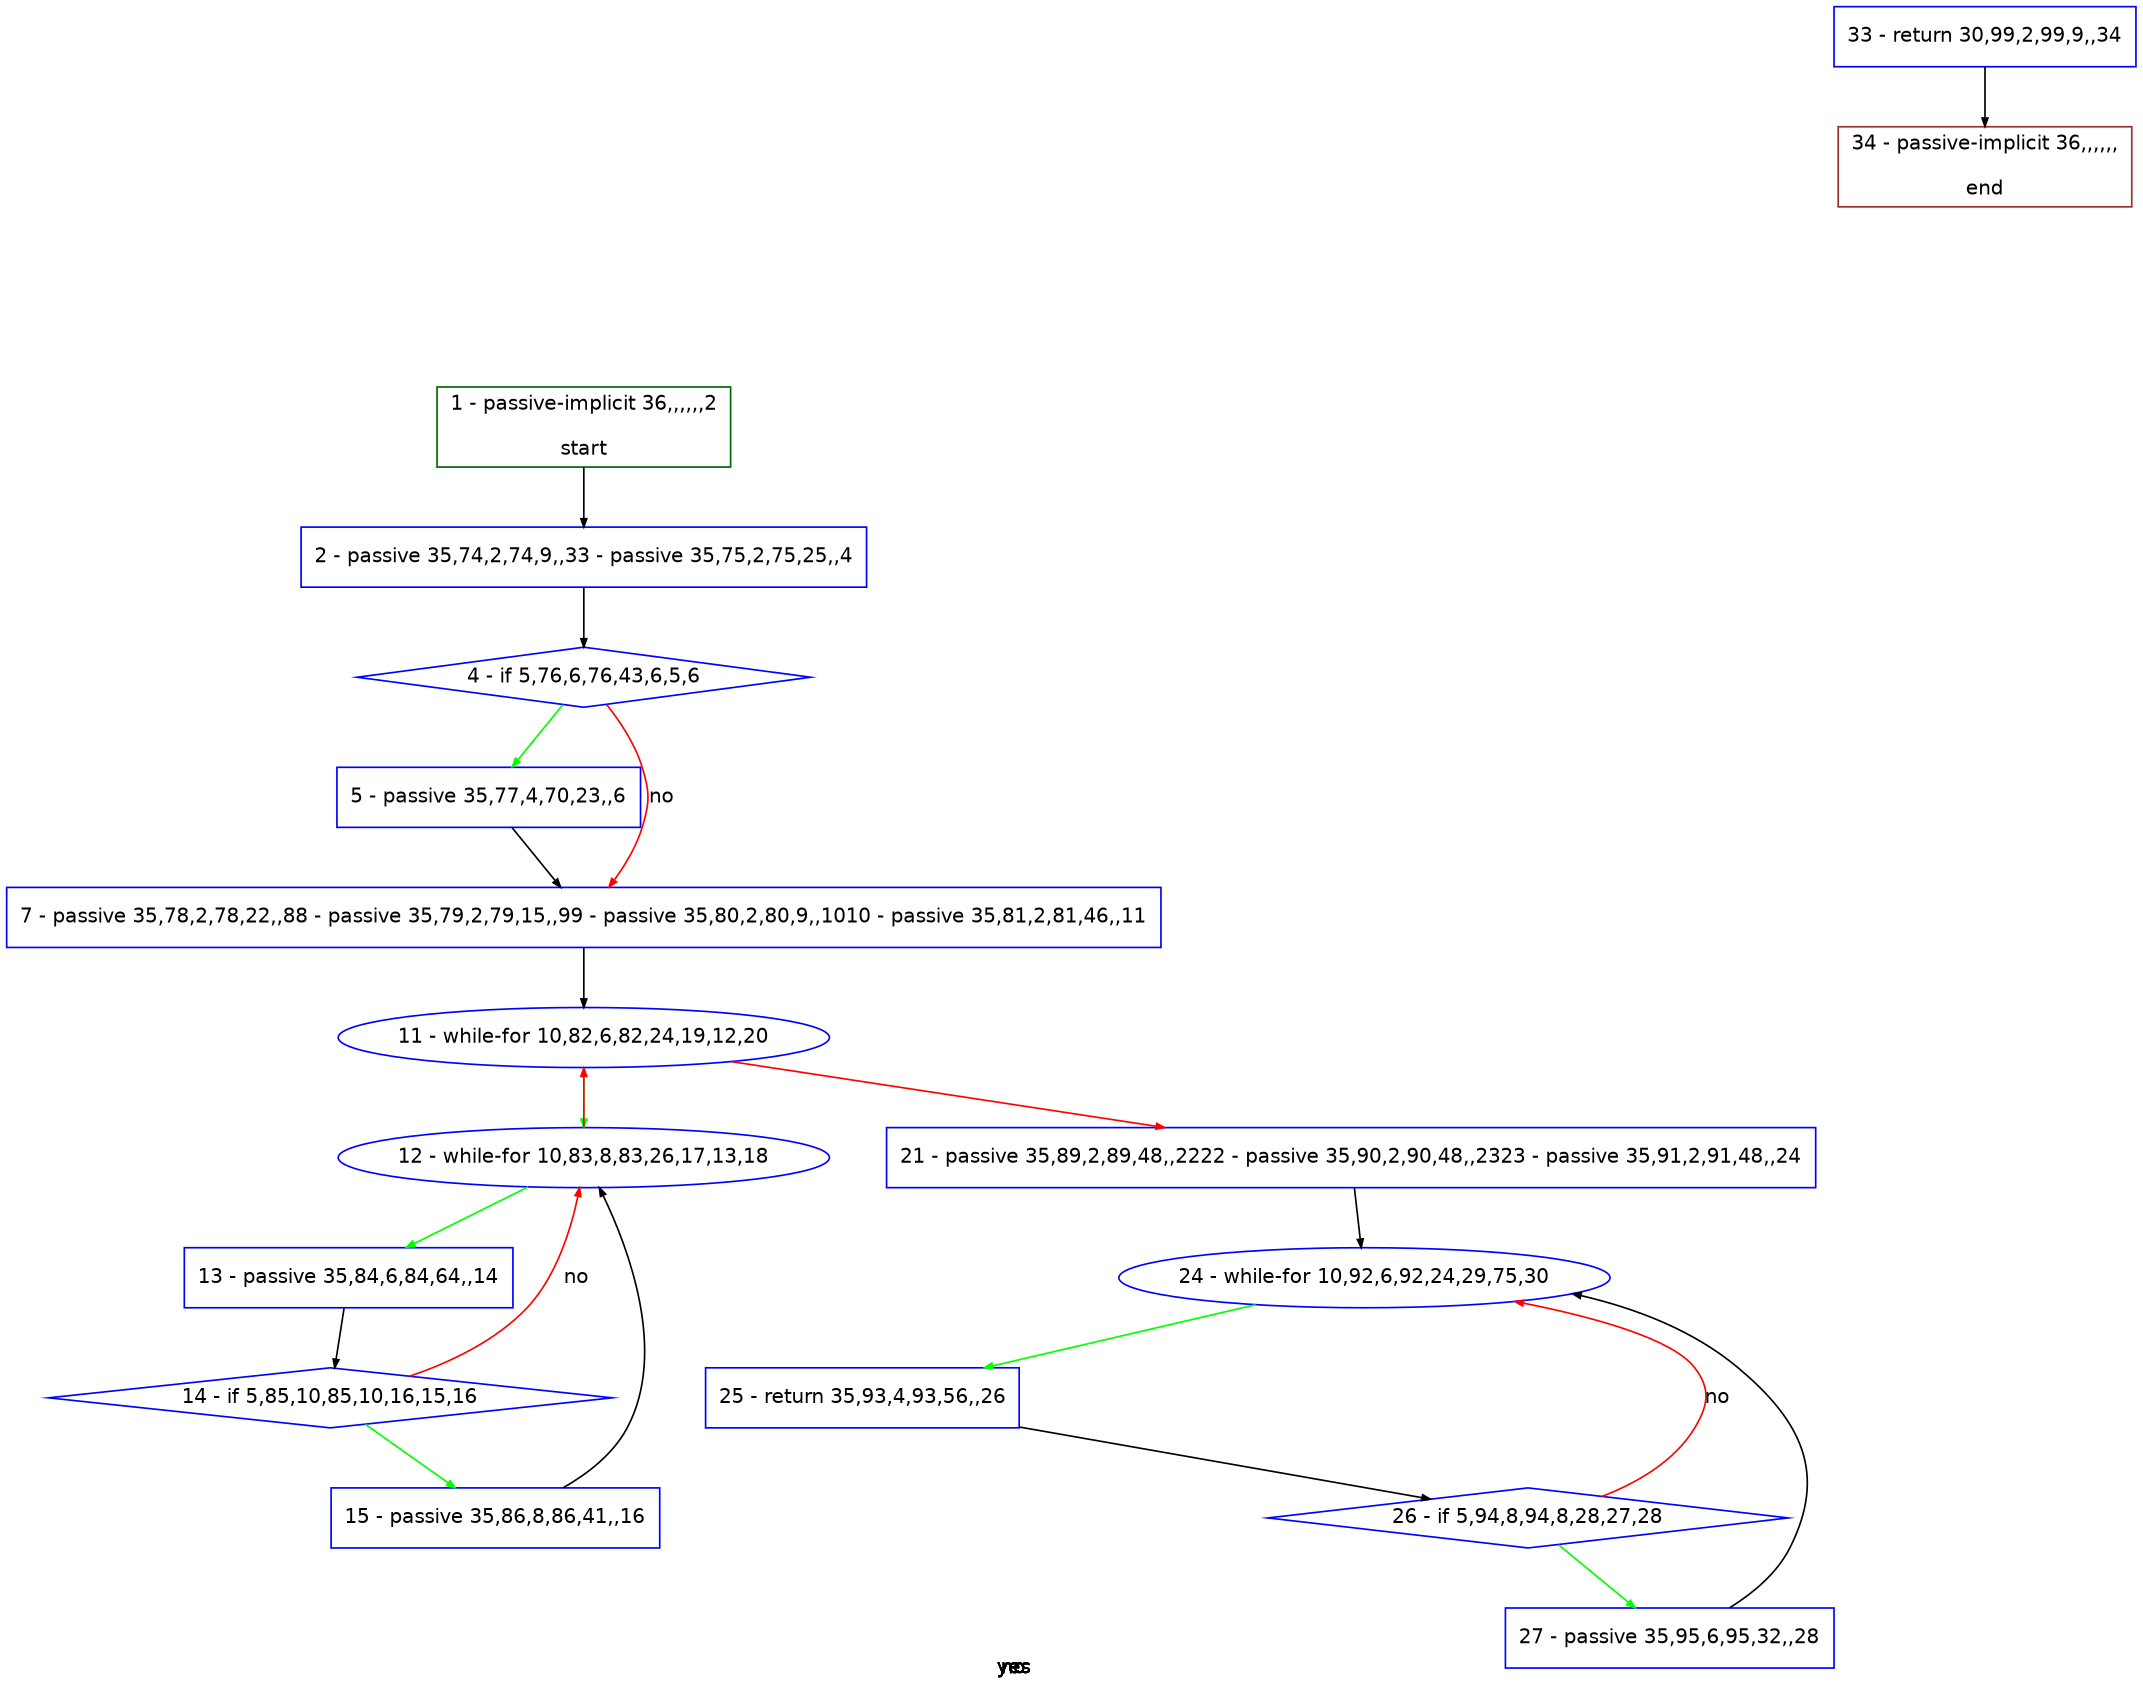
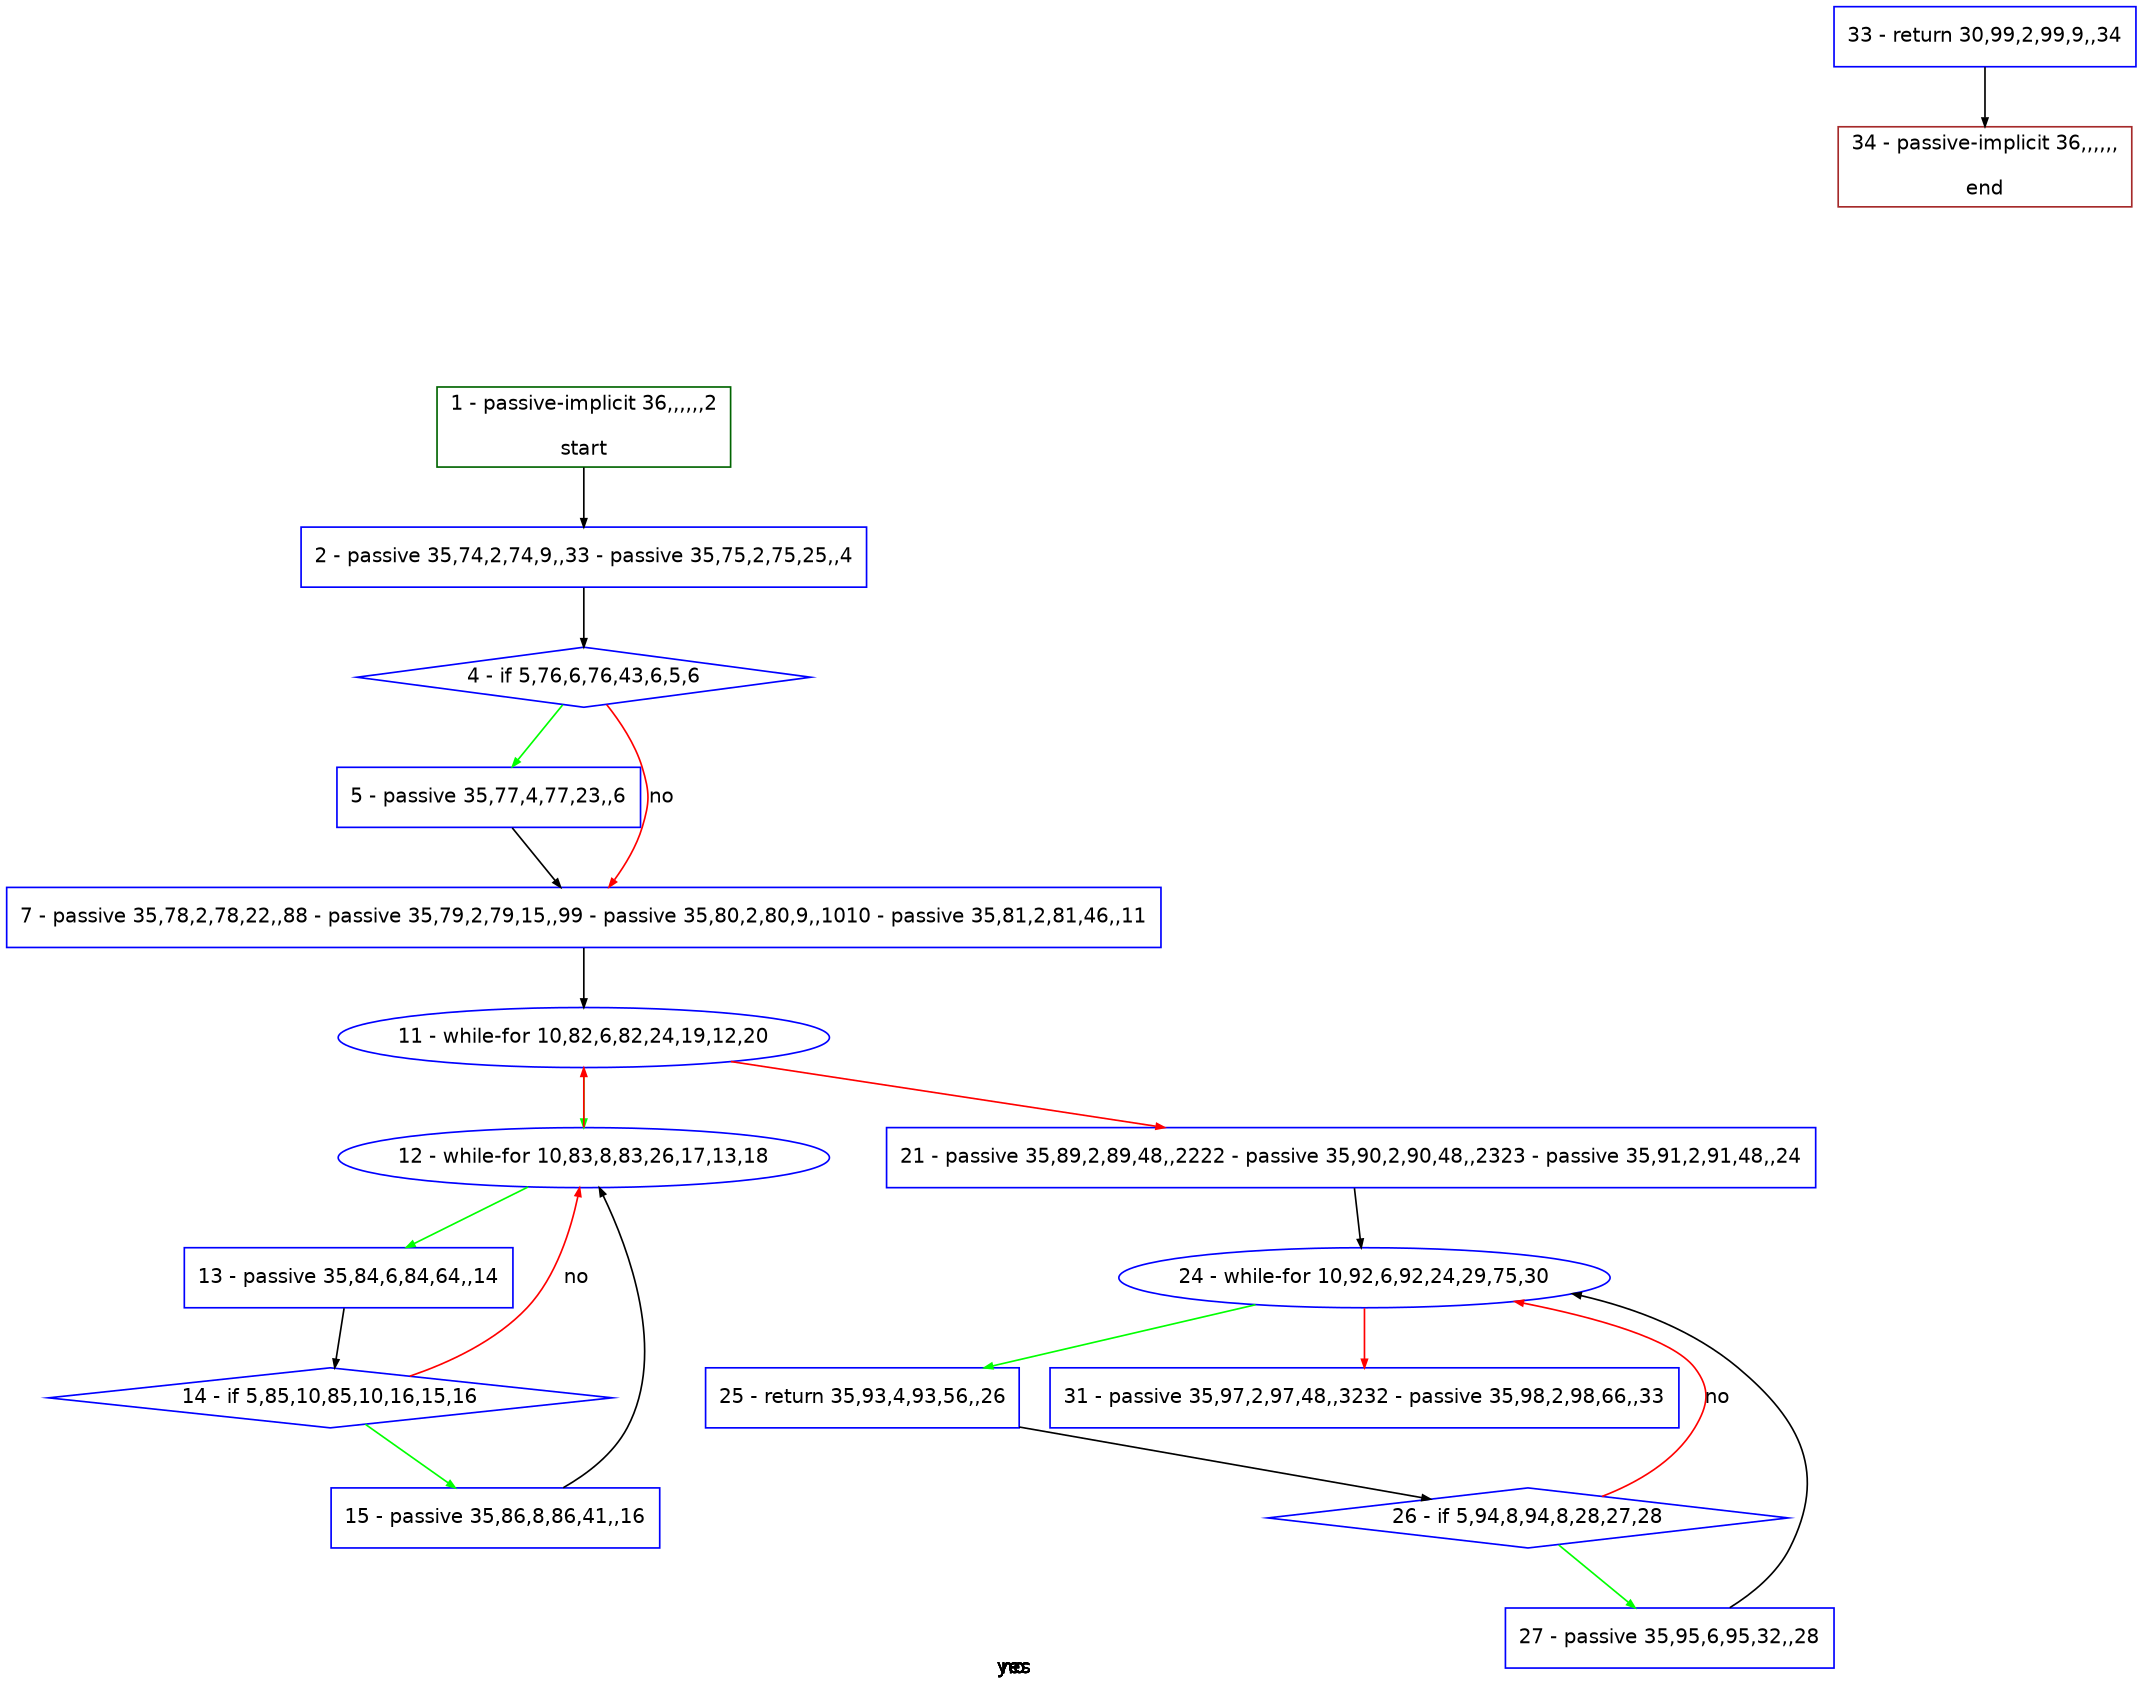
node "5 - passive 35,77,4,70,23,,6": label "5 - passive 35,77,4,70,23,,6" -> "5 - passive 35,77,4,77,23,,6"
node "31 - passive 35,97,2,97,48,,3232 - passive 35,98,2,98,66,,33": added
